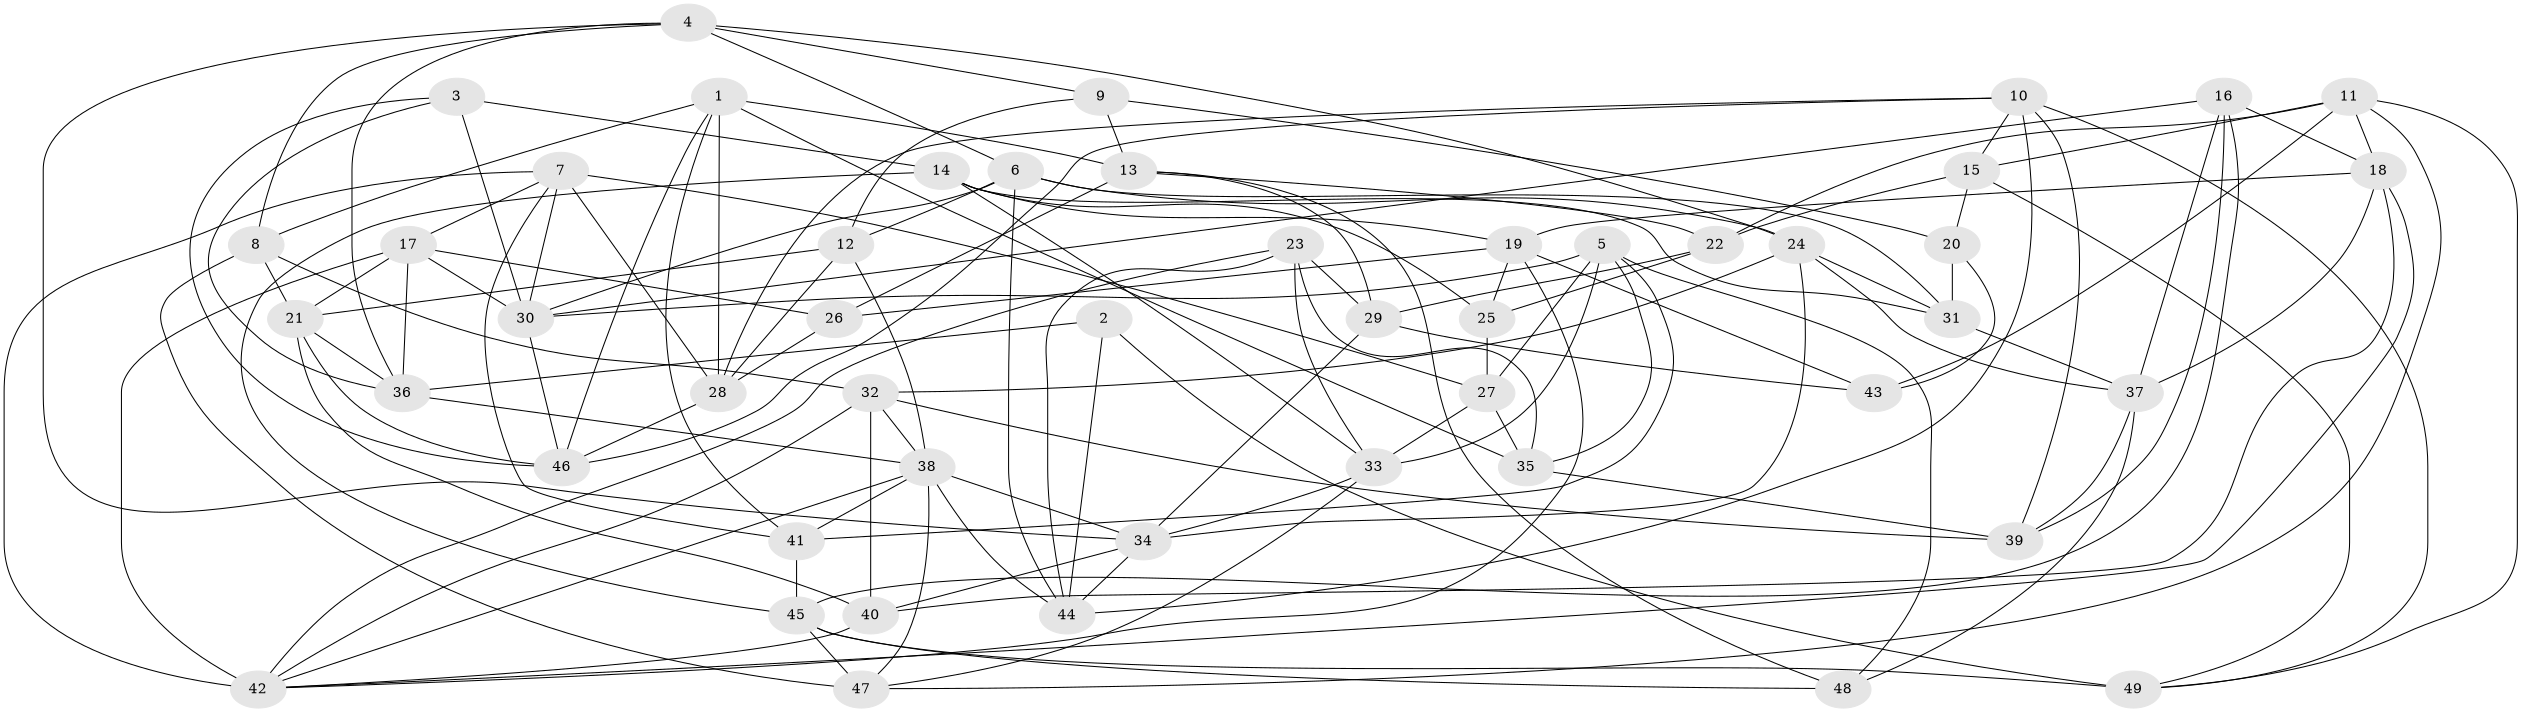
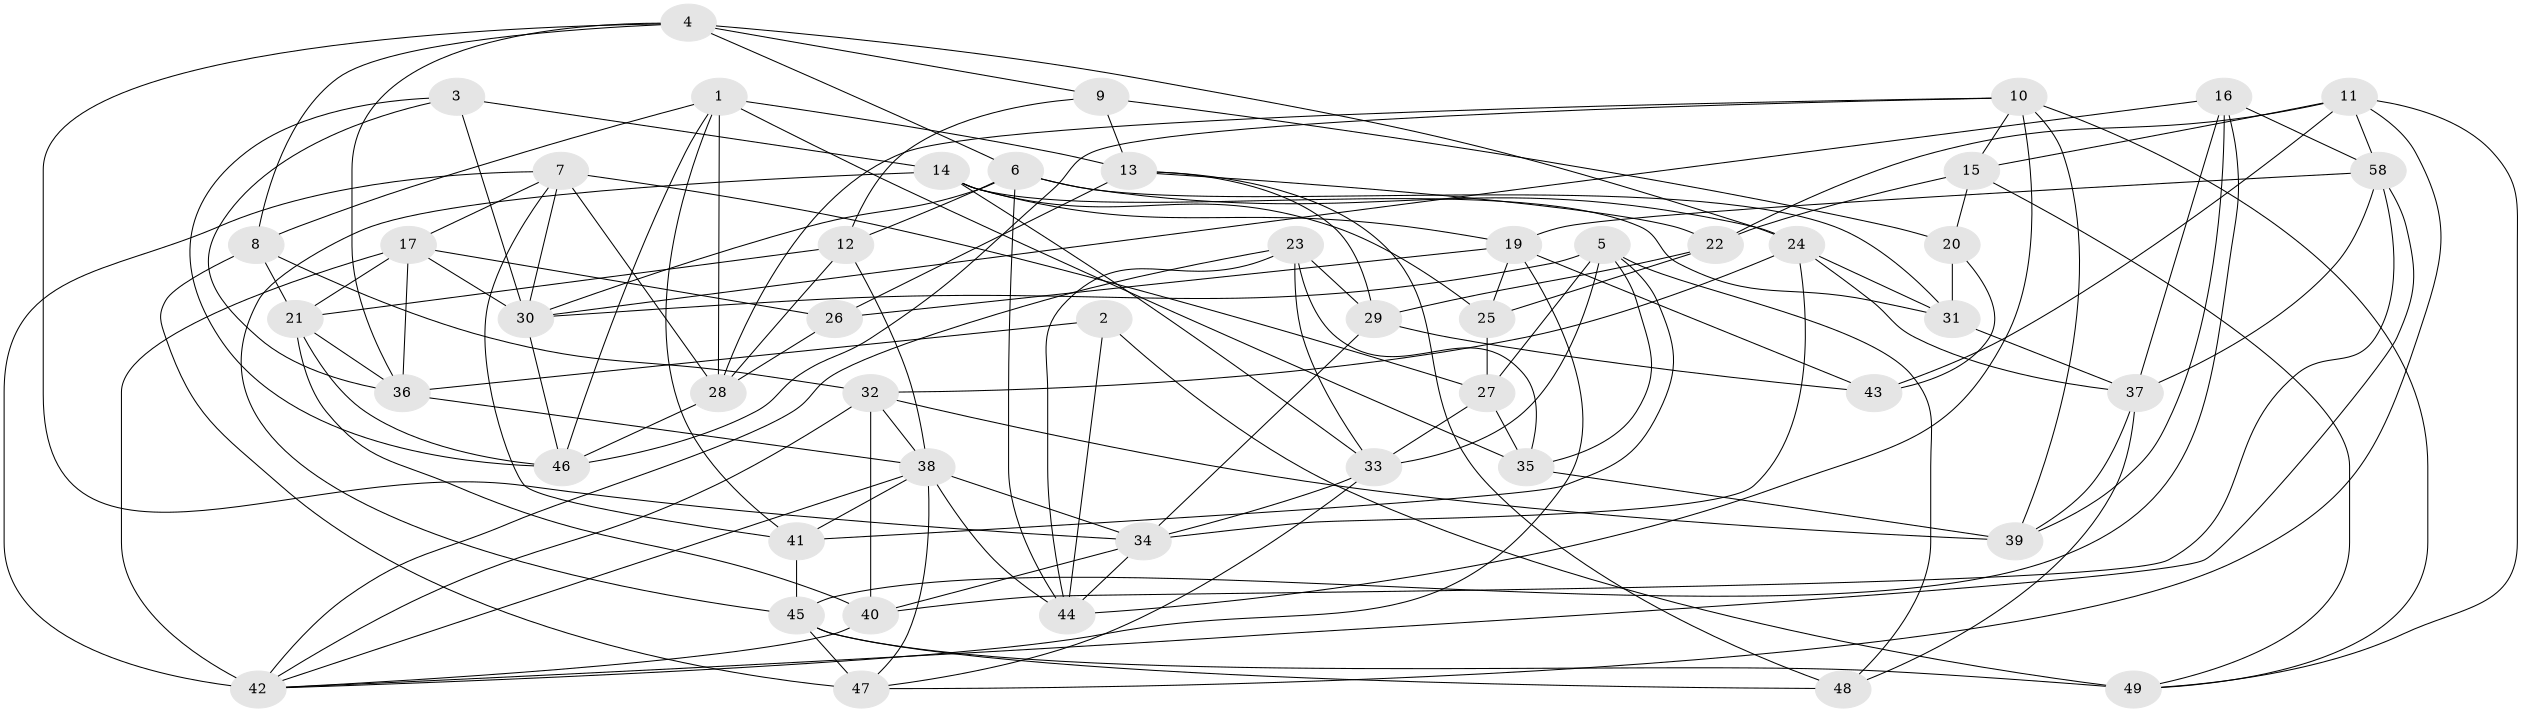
node "18": label "18" -> "58"
